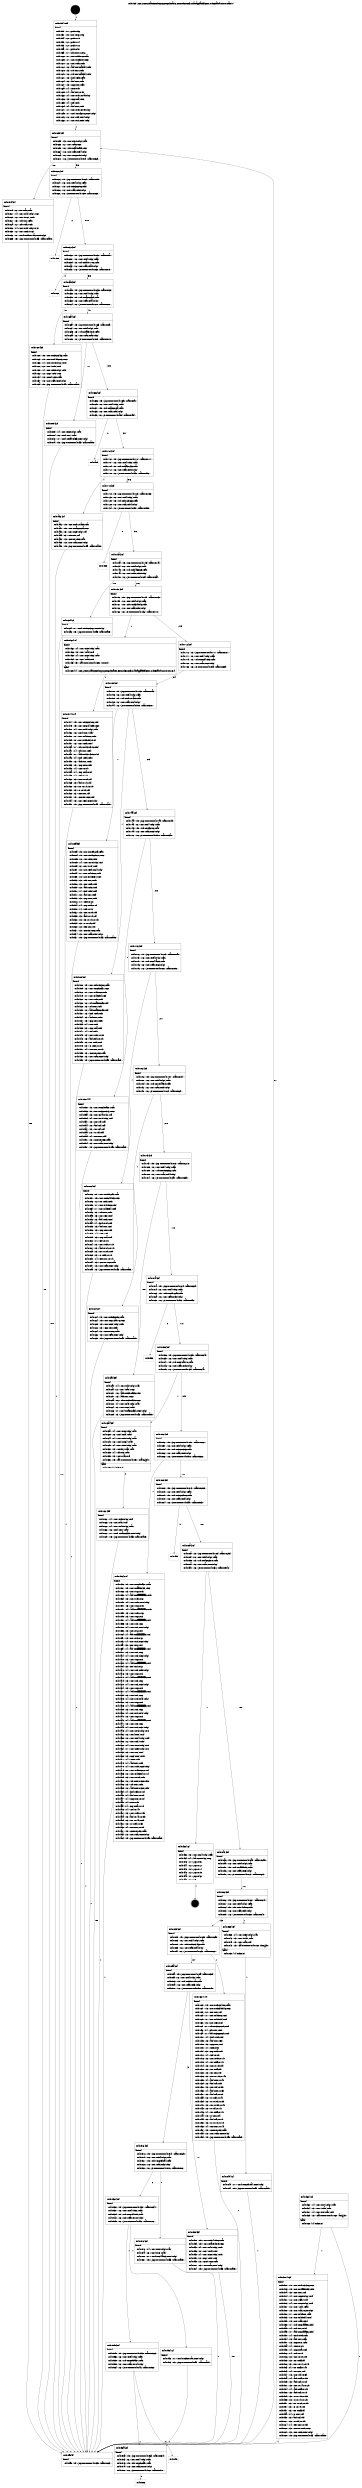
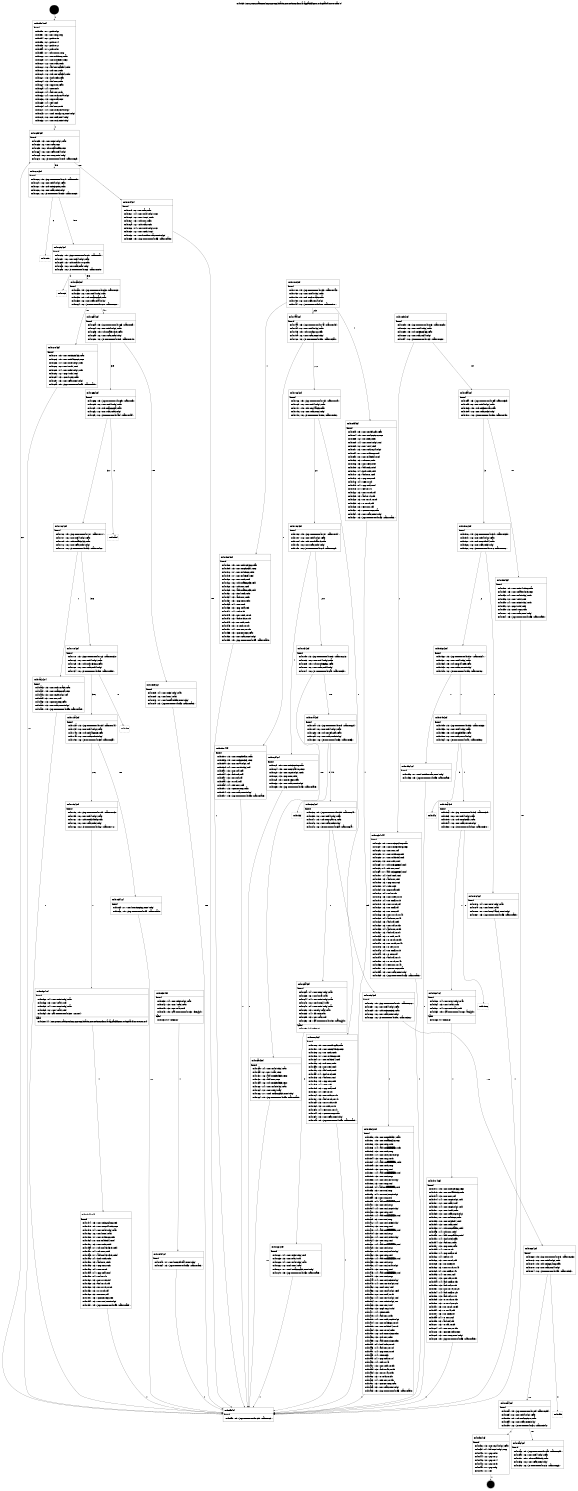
node "0x401772 [28]": removed
node "0x4018c2 [28]": removed
edge "0x401b60 [16]" -> "0x40196a [28]": reversed
